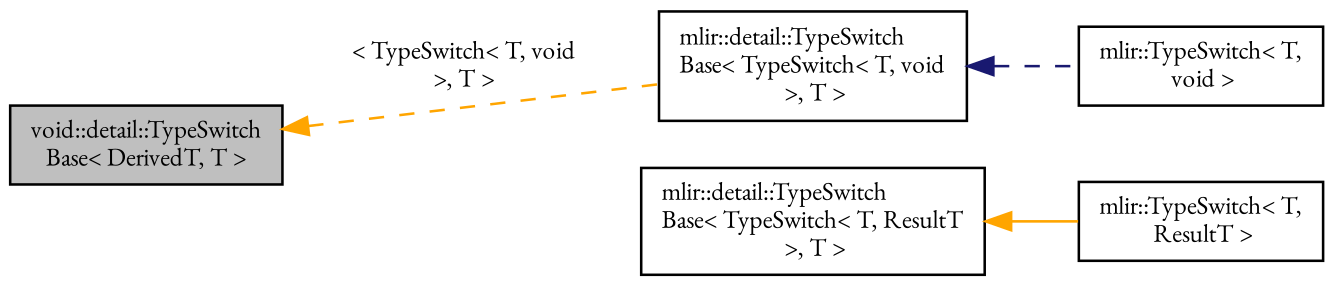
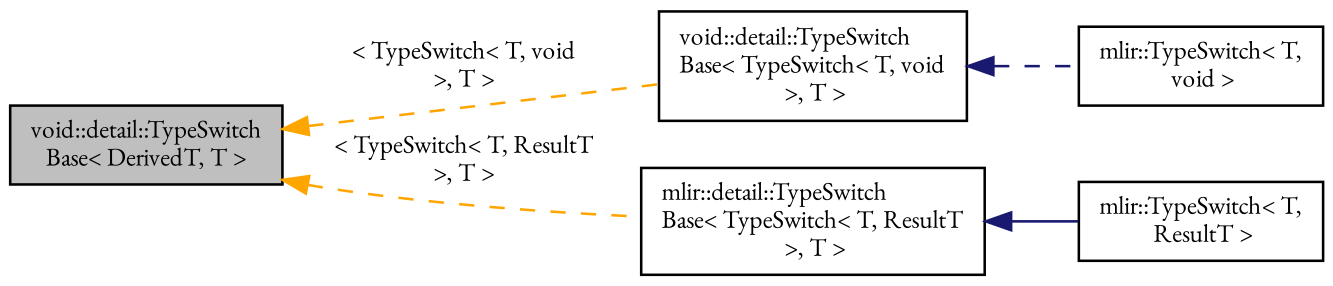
node "mlir::detail::TypeSwitch Base< TypeSwitch< T, void >, T >": label "mlir::detail::TypeSwitch Base< TypeSwitch< T, void >, T >" -> "void::detail::TypeSwitch Base< TypeSwitch< T, void >, T >"
edge "mlir::detail::TypeSwitch Base< TypeSwitch< T, ResultT >, T >" -> "void::detail::TypeSwitch Base< DerivedT, T >": added, label "< TypeSwitch< T, ResultT >, T >"
edge "mlir::TypeSwitch< T, ResultT >" -> "mlir::detail::TypeSwitch Base< TypeSwitch< T, ResultT >, T >": color orange -> midnightblue
